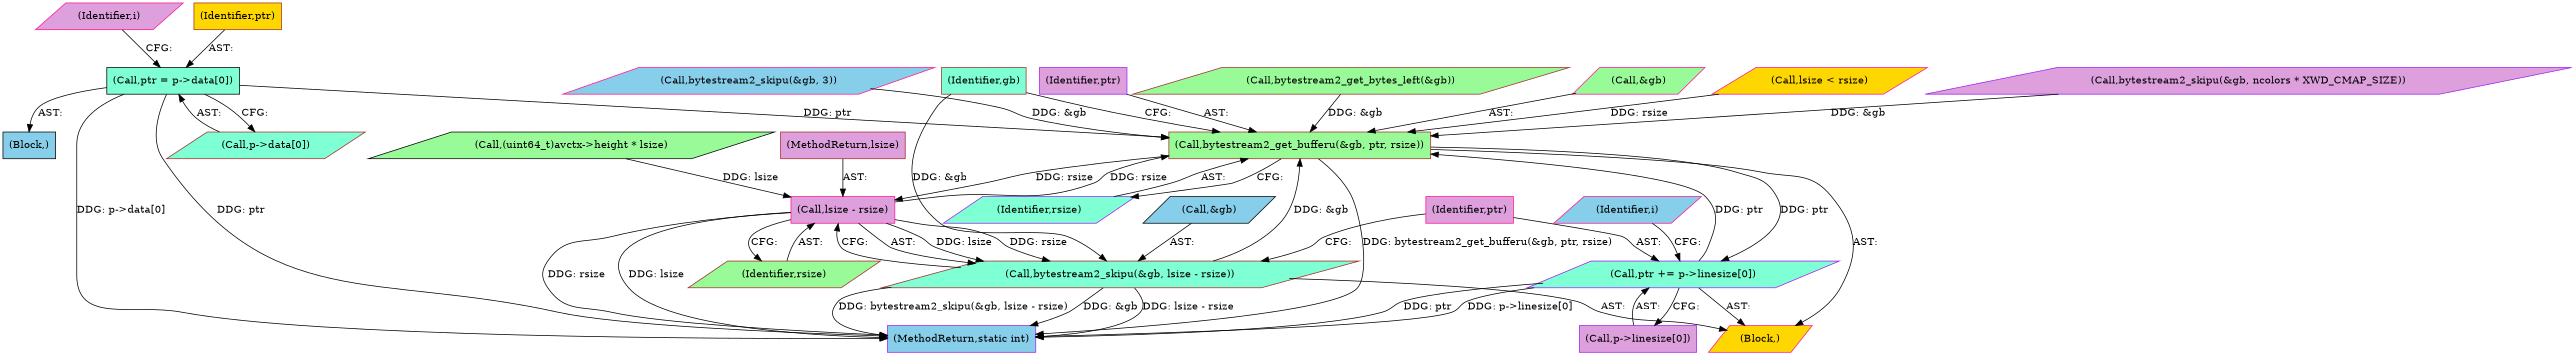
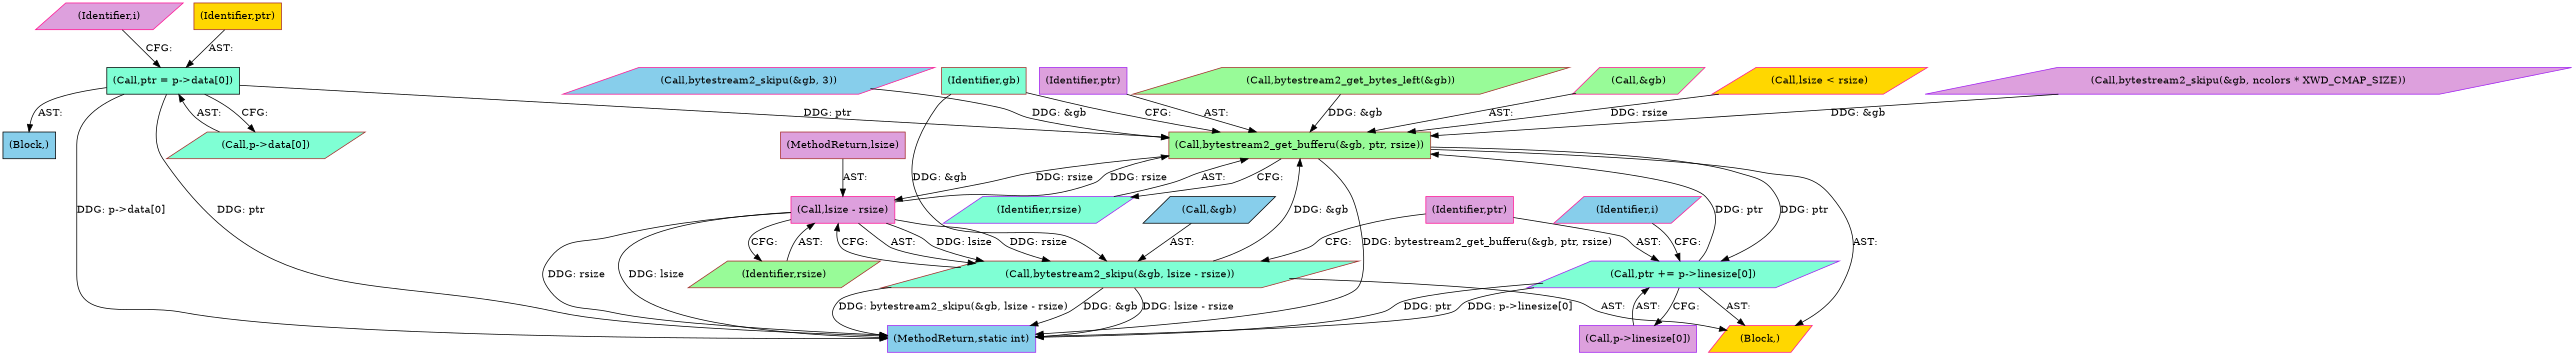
node "(Call,(uint64_t)avctx->height * lsize)": removed
